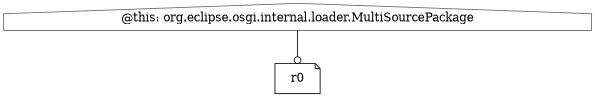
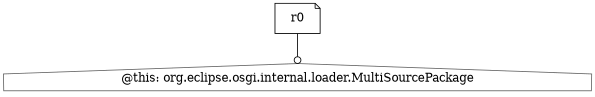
edge "@this: org.eclipse.osgi.internal.loader.MultiSourcePackage" -> "r0": reversed
